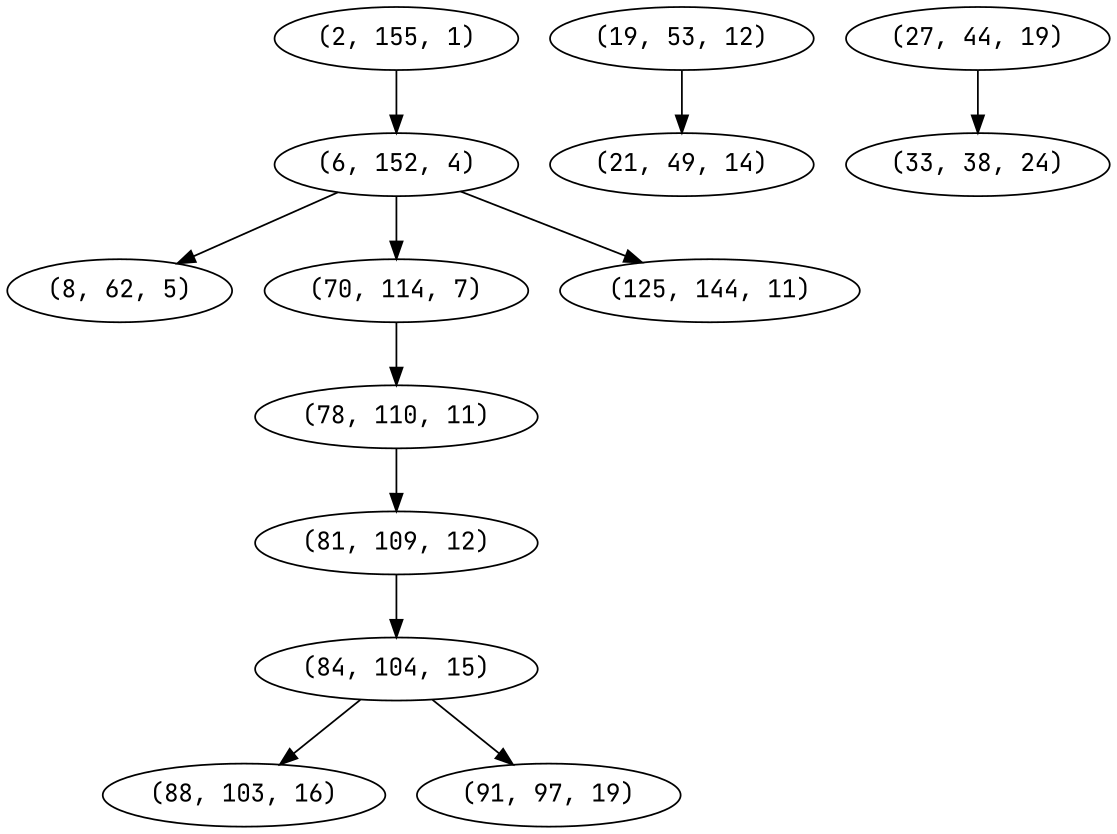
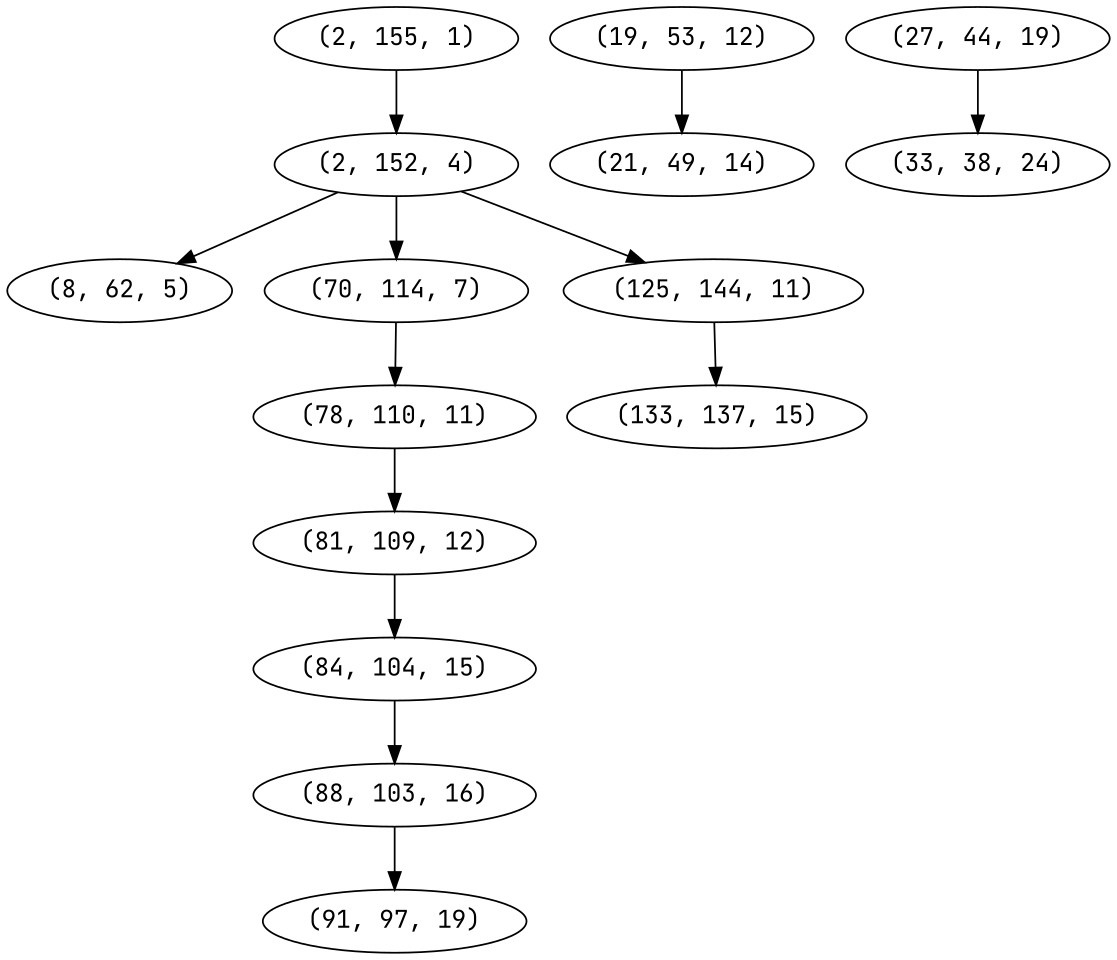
node "(6, 152, 4)": label "(6, 152, 4)" -> "(2, 152, 4)"
node "(133, 137, 15)": added
edge "(84, 104, 15)" -> "(91, 97, 19)": now "(88, 103, 16)" -> "(91, 97, 19)"
